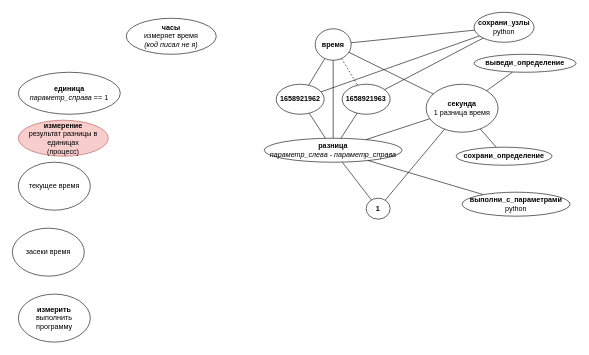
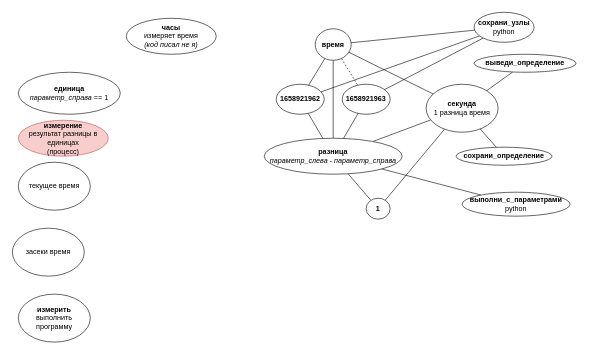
node "разница параметр_слева - параметр_справа": size 138x24 -> 138x36
